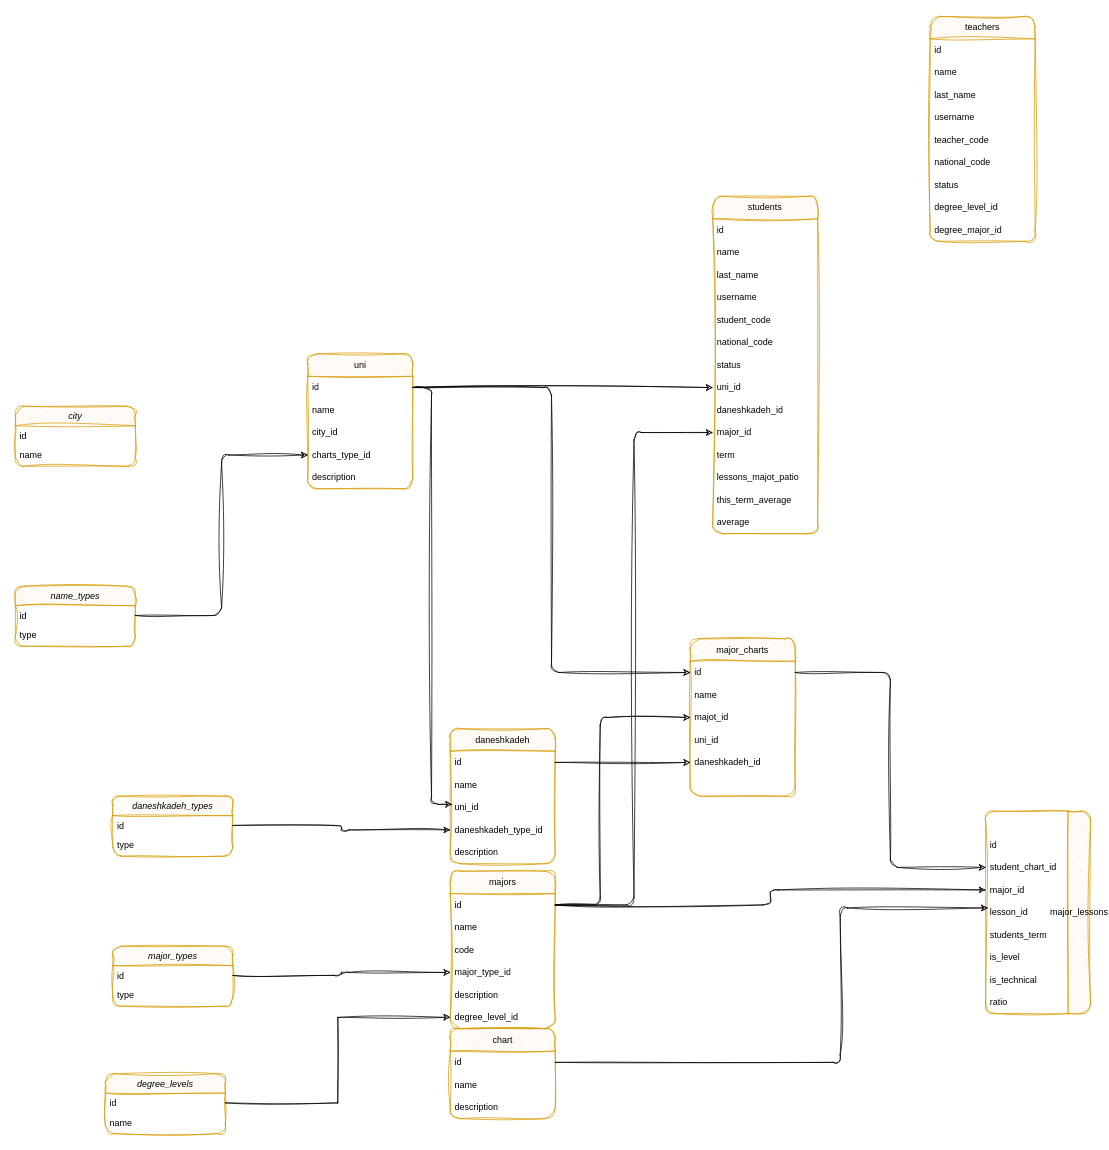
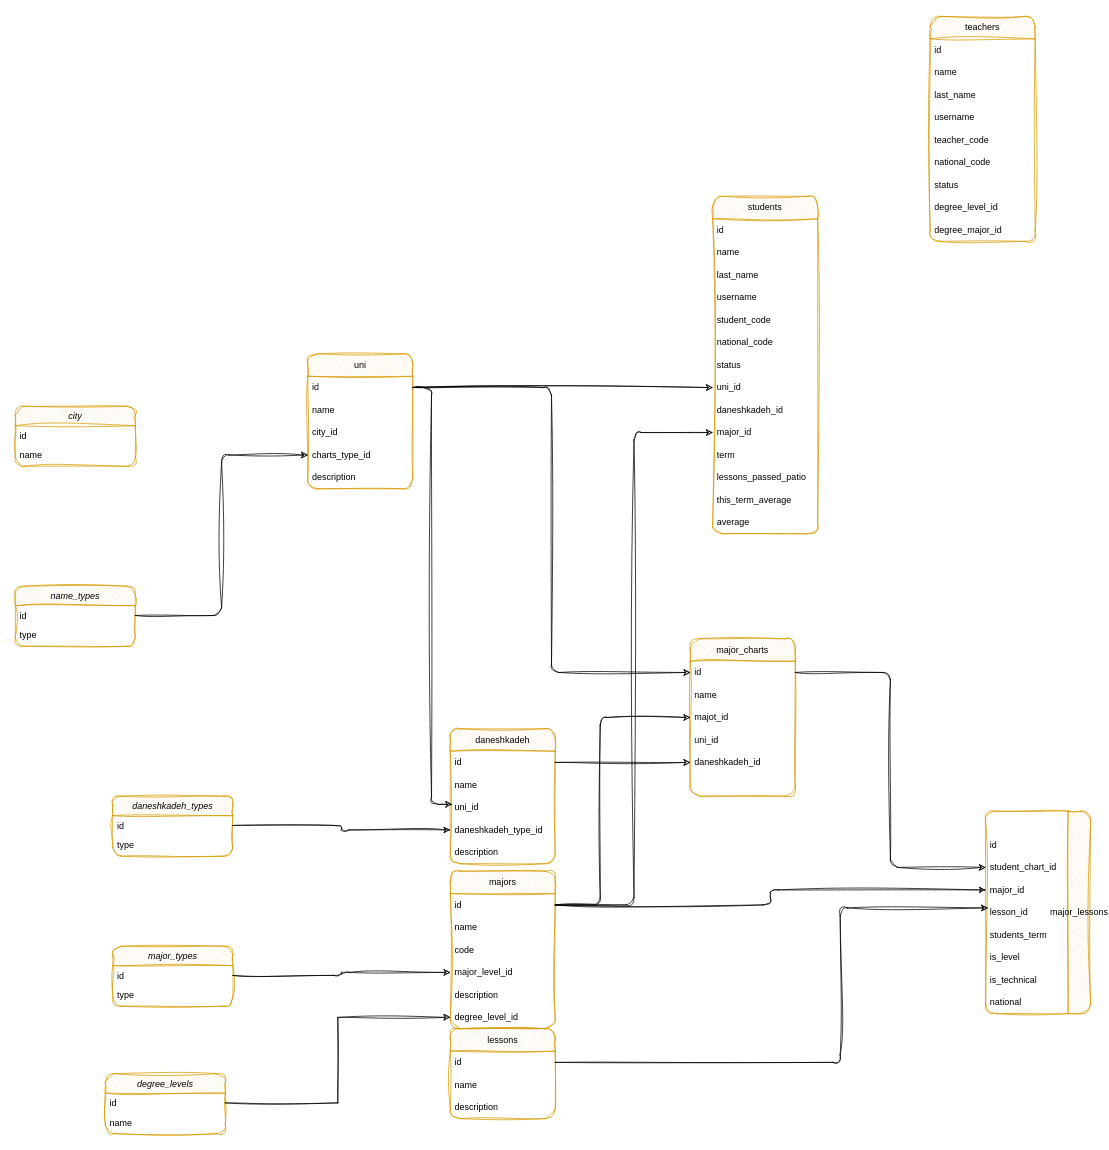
node "lessons_majot_patio": label "lessons_majot_patio" -> "lessons_passed_patio"
node "major_type_id": label "major_type_id" -> "major_level_id"
node "ratio": label "ratio" -> "national"
node "chart": label "chart" -> "lessons"
